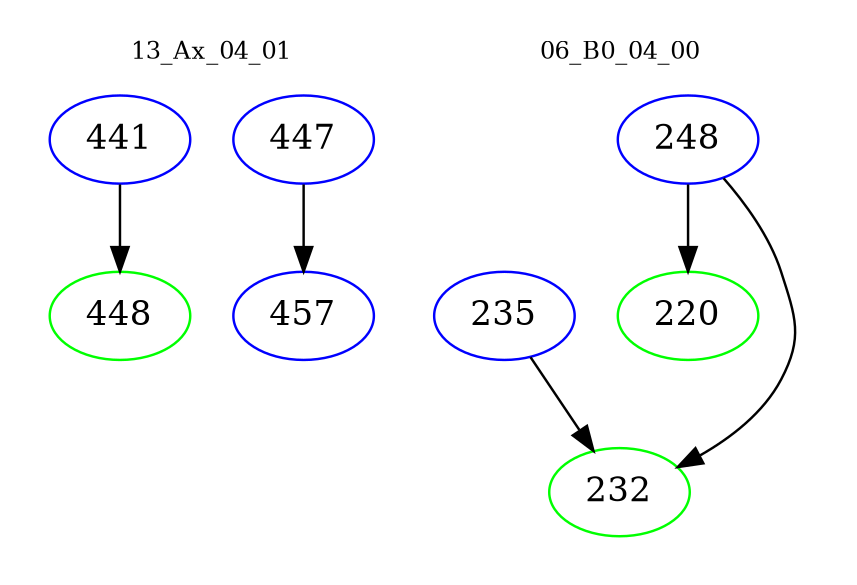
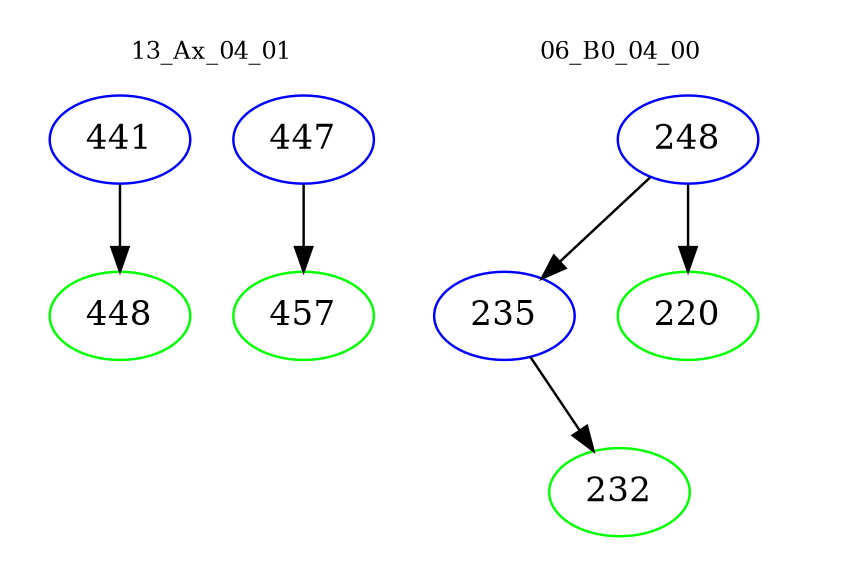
node "457": color blue -> green
edge "248" -> "232": now "248" -> "235"
